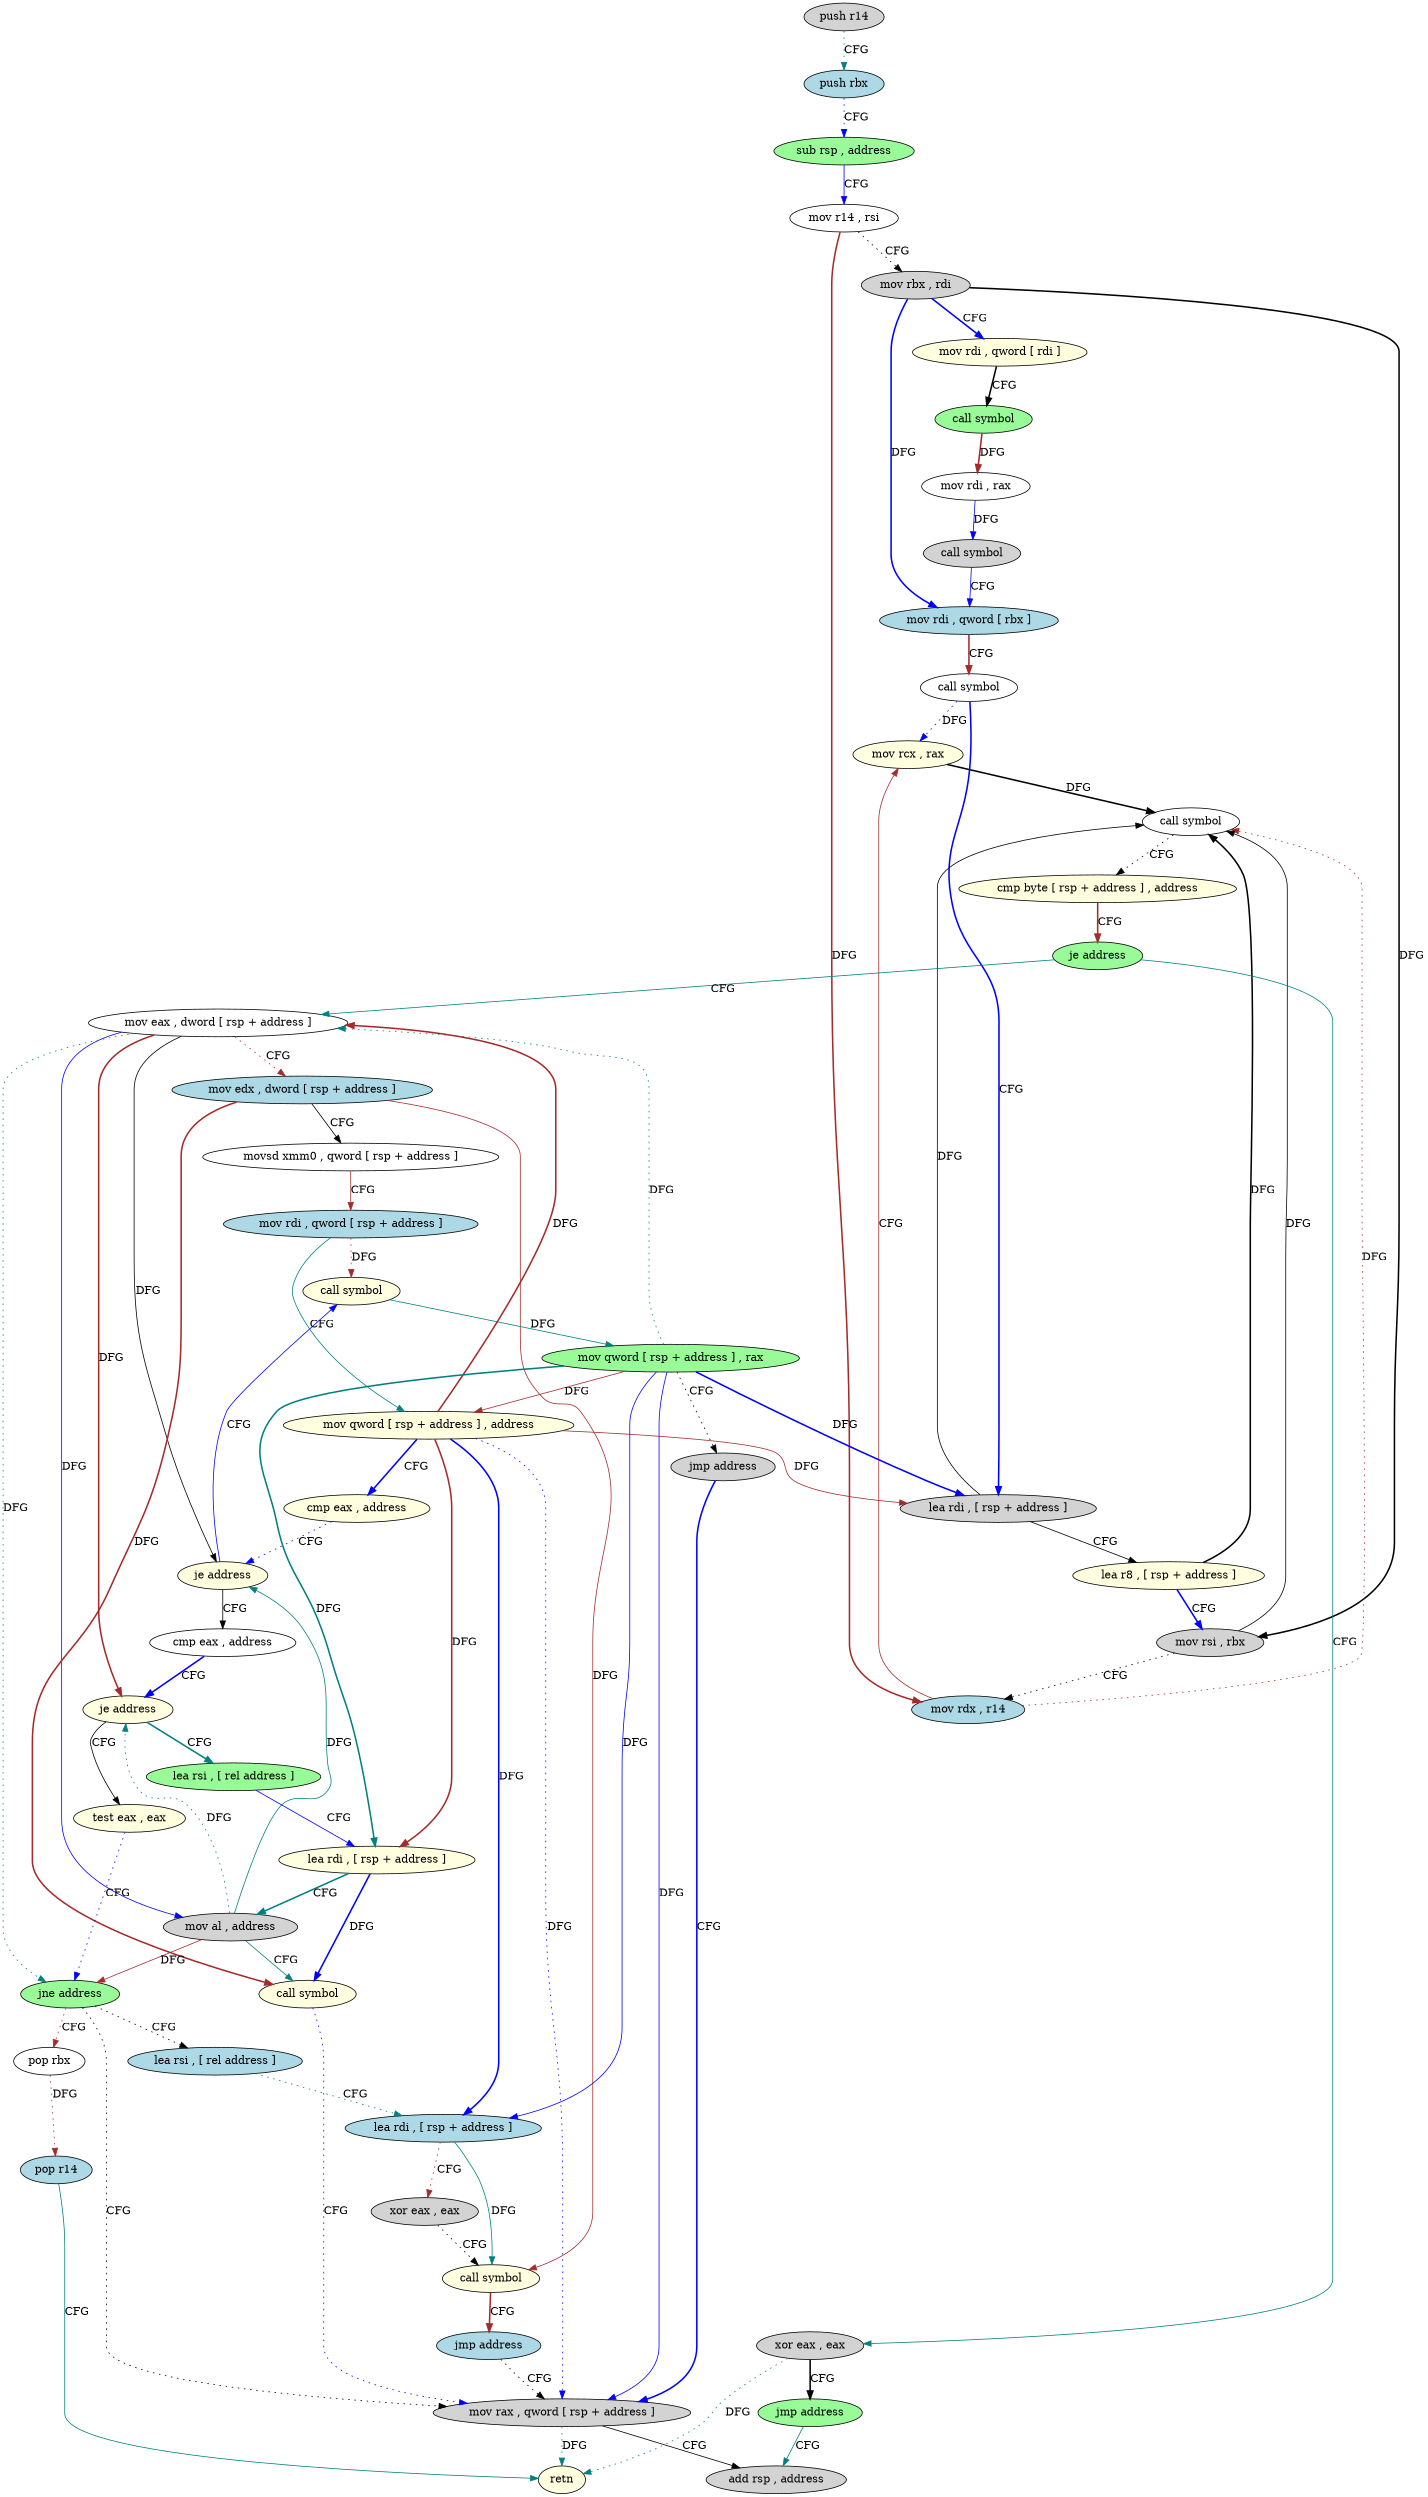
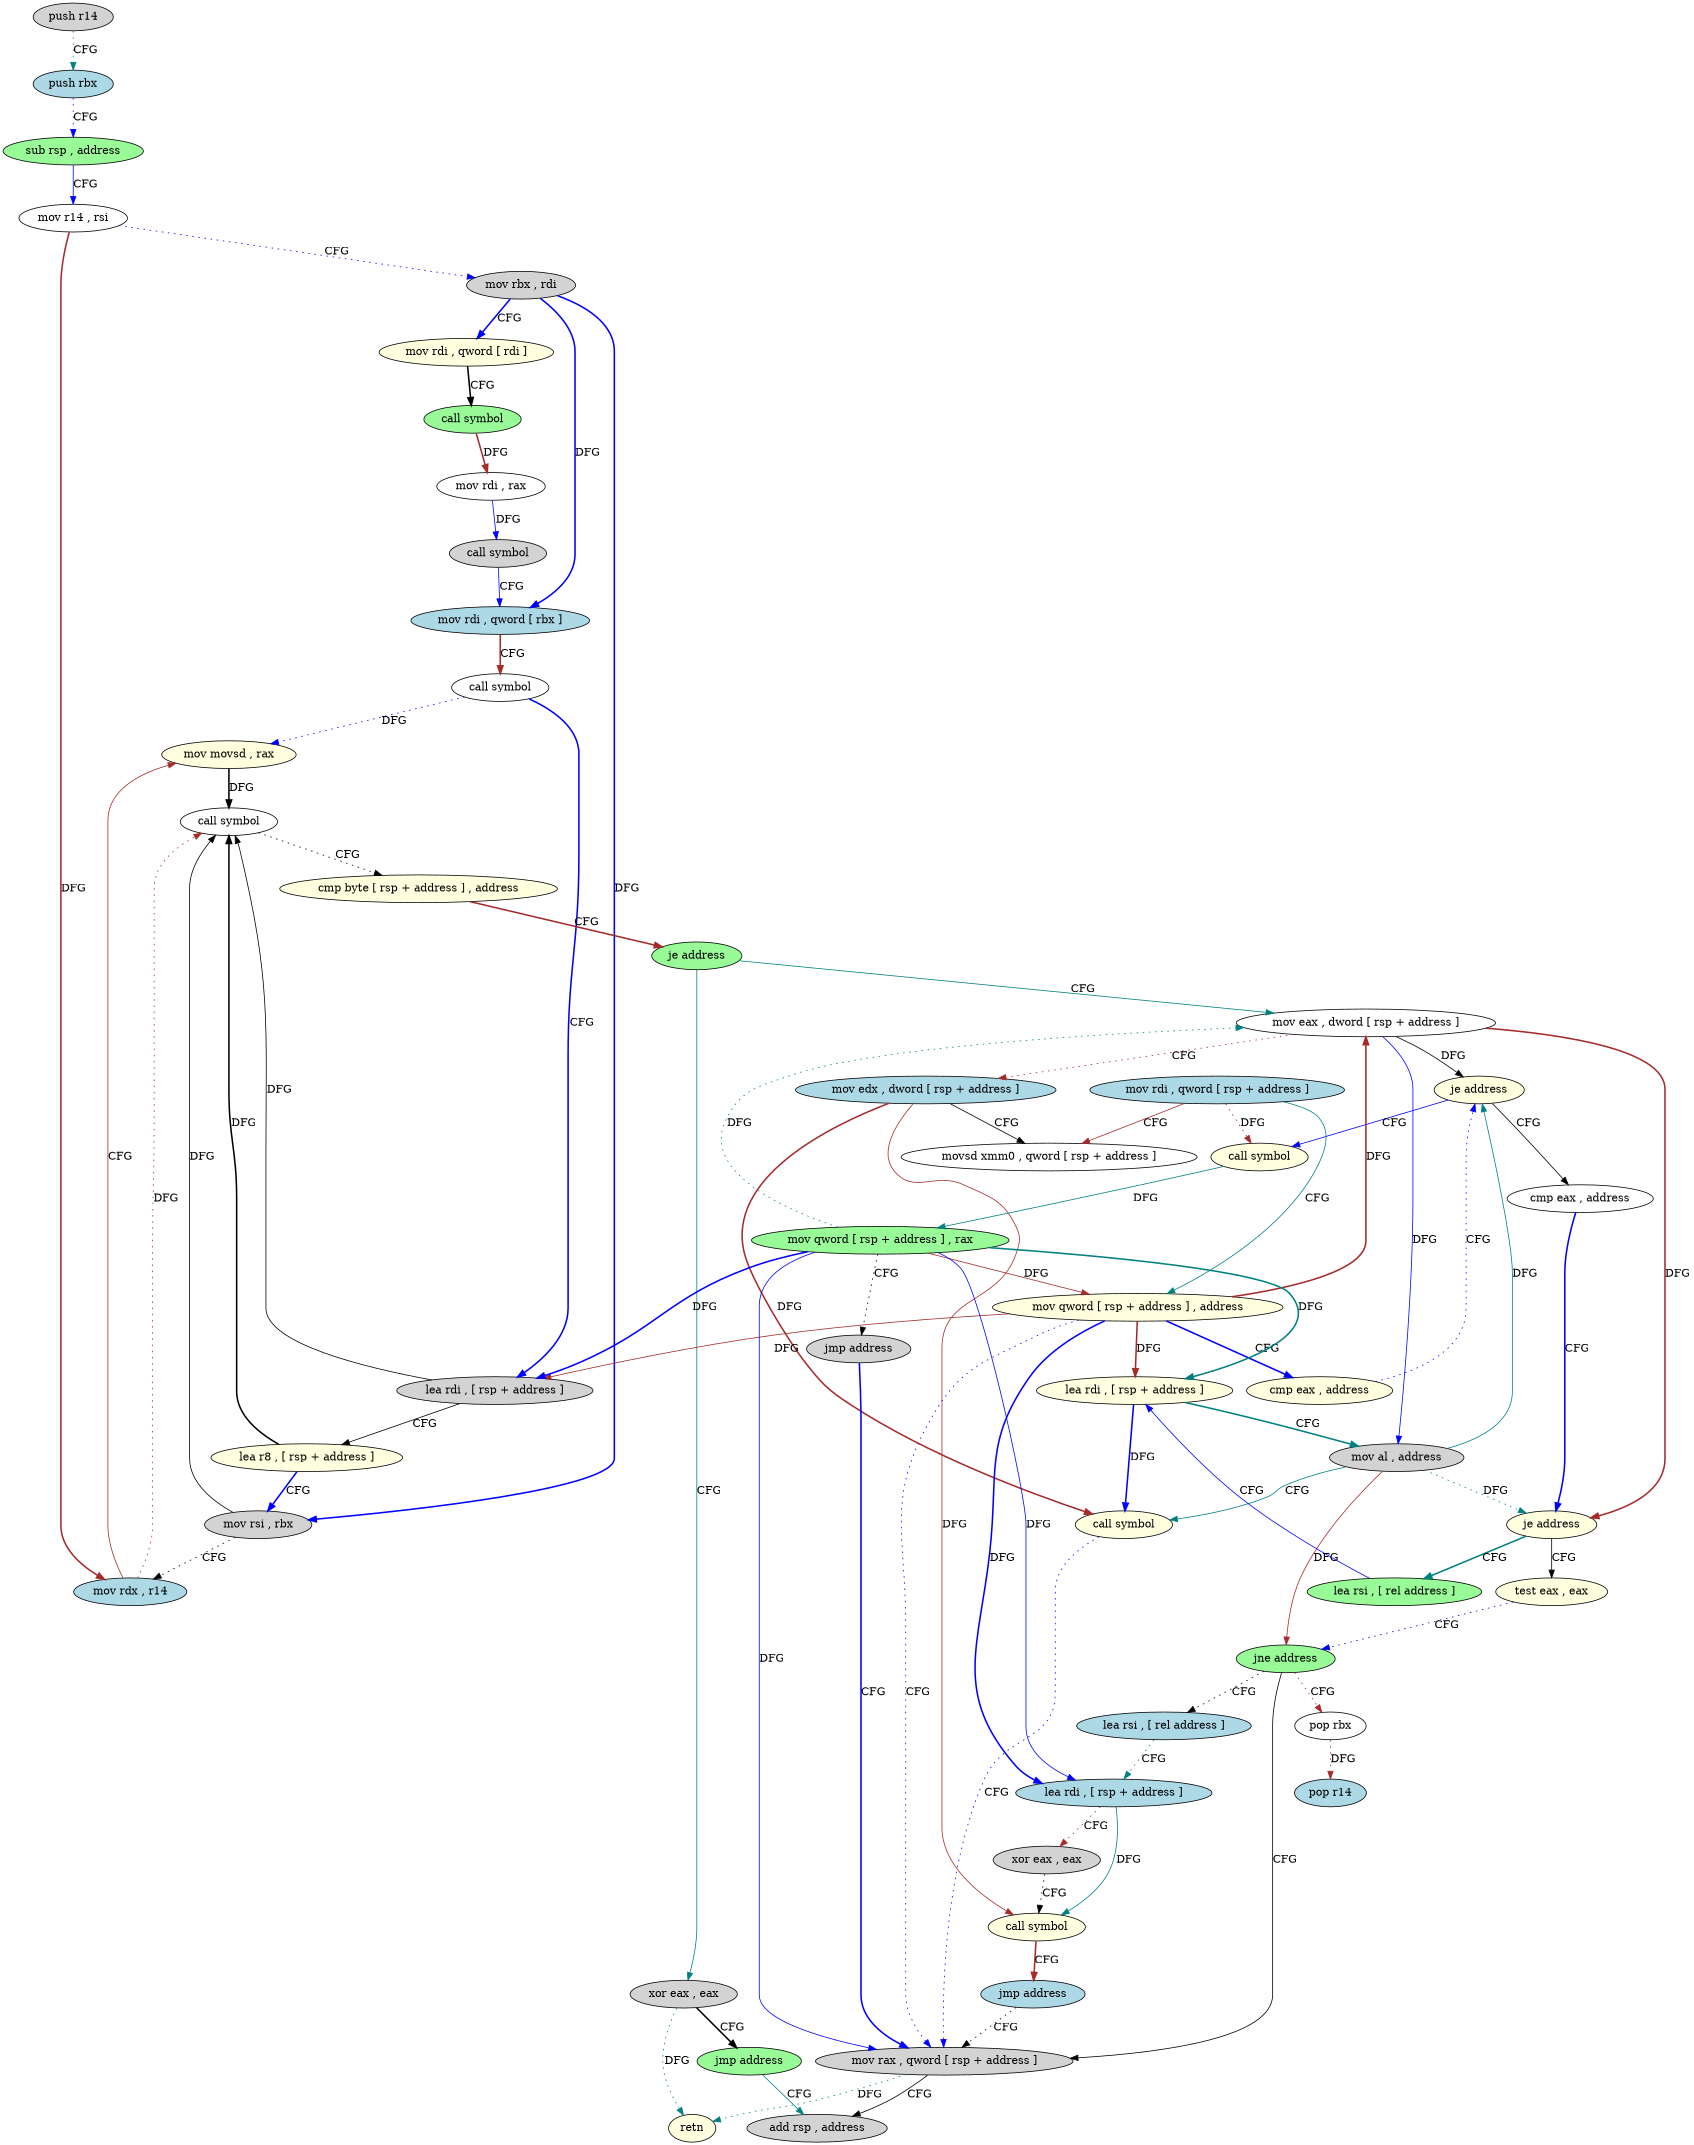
edge "mov r14 , rsi" -> "mov rbx , rdi": color black -> blue
node "mov rcx , rax": label "mov rcx , rax" -> "mov movsd , rax"
edge "mov rbx , rdi" -> "mov rsi , rbx": color black -> blue
edge "movsd xmm0 , qword [ rsp + address ]" -> "mov rdi , qword [ rsp + address ]": reversed
edge "mov eax , dword [ rsp + address ]" -> "jne address": removed, label "DFG"
edge "mov qword [ rsp + address ] , address" -> "mov rax , qword [ rsp + address ]": label "DFG" -> "CFG"
edge "jne address" -> "mov rax , qword [ rsp + address ]": style dotted -> solid
edge "pop r14" -> "retn": removed, label "CFG"
